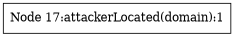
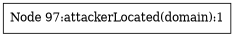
node "Node 17:attackerLocated(domain):1": label "Node 17:attackerLocated(domain):1" -> "Node 97:attackerLocated(domain):1"
